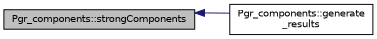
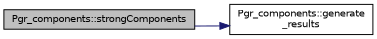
edge "Pgr_components::generate _results" -> "Pgr_components::strongComponents": reversed
